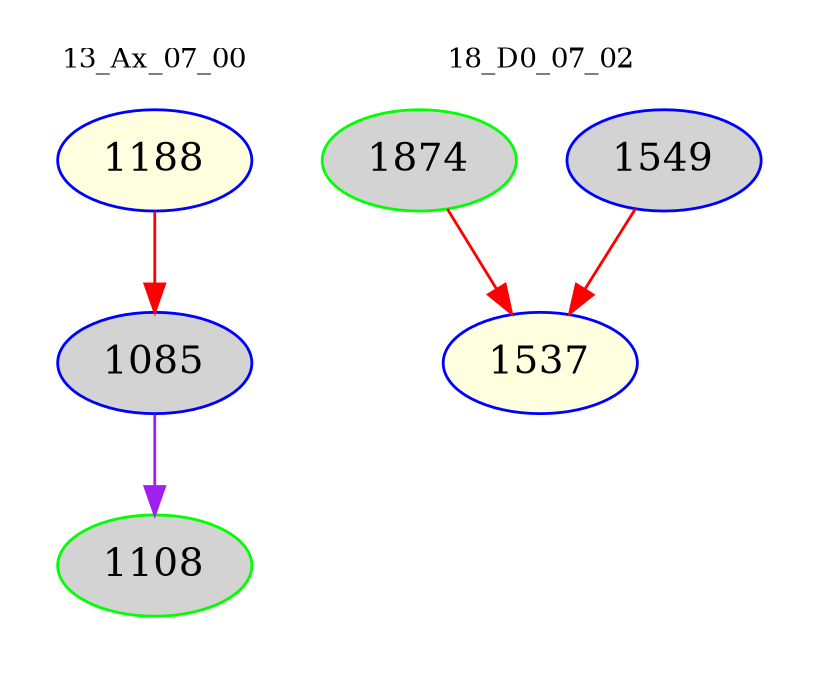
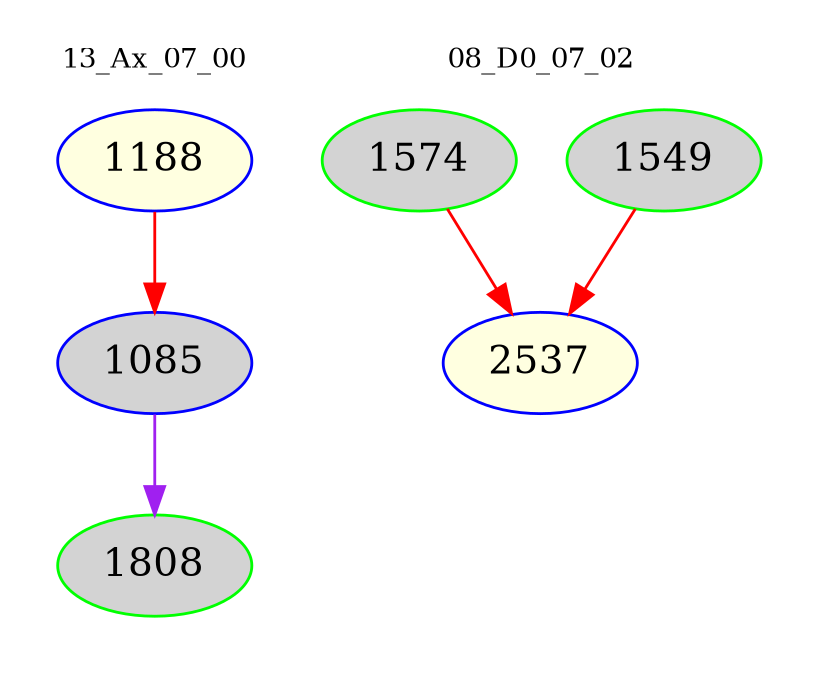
cluster "18_D0_07_02": label "18_D0_07_02" -> "08_D0_07_02"
node "1874": label "1874" -> "1574"
node "1549": color blue -> green
node "1537": label "1537" -> "2537"
node "1108": label "1108" -> "1808"
